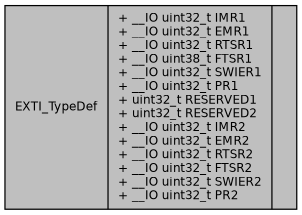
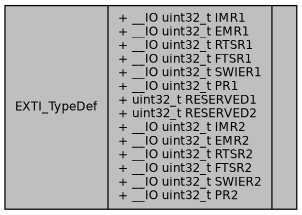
node "EXTI_TypeDef": text "+ __IO uint38_t FTSR1" -> "+ __IO uint32_t FTSR1"
